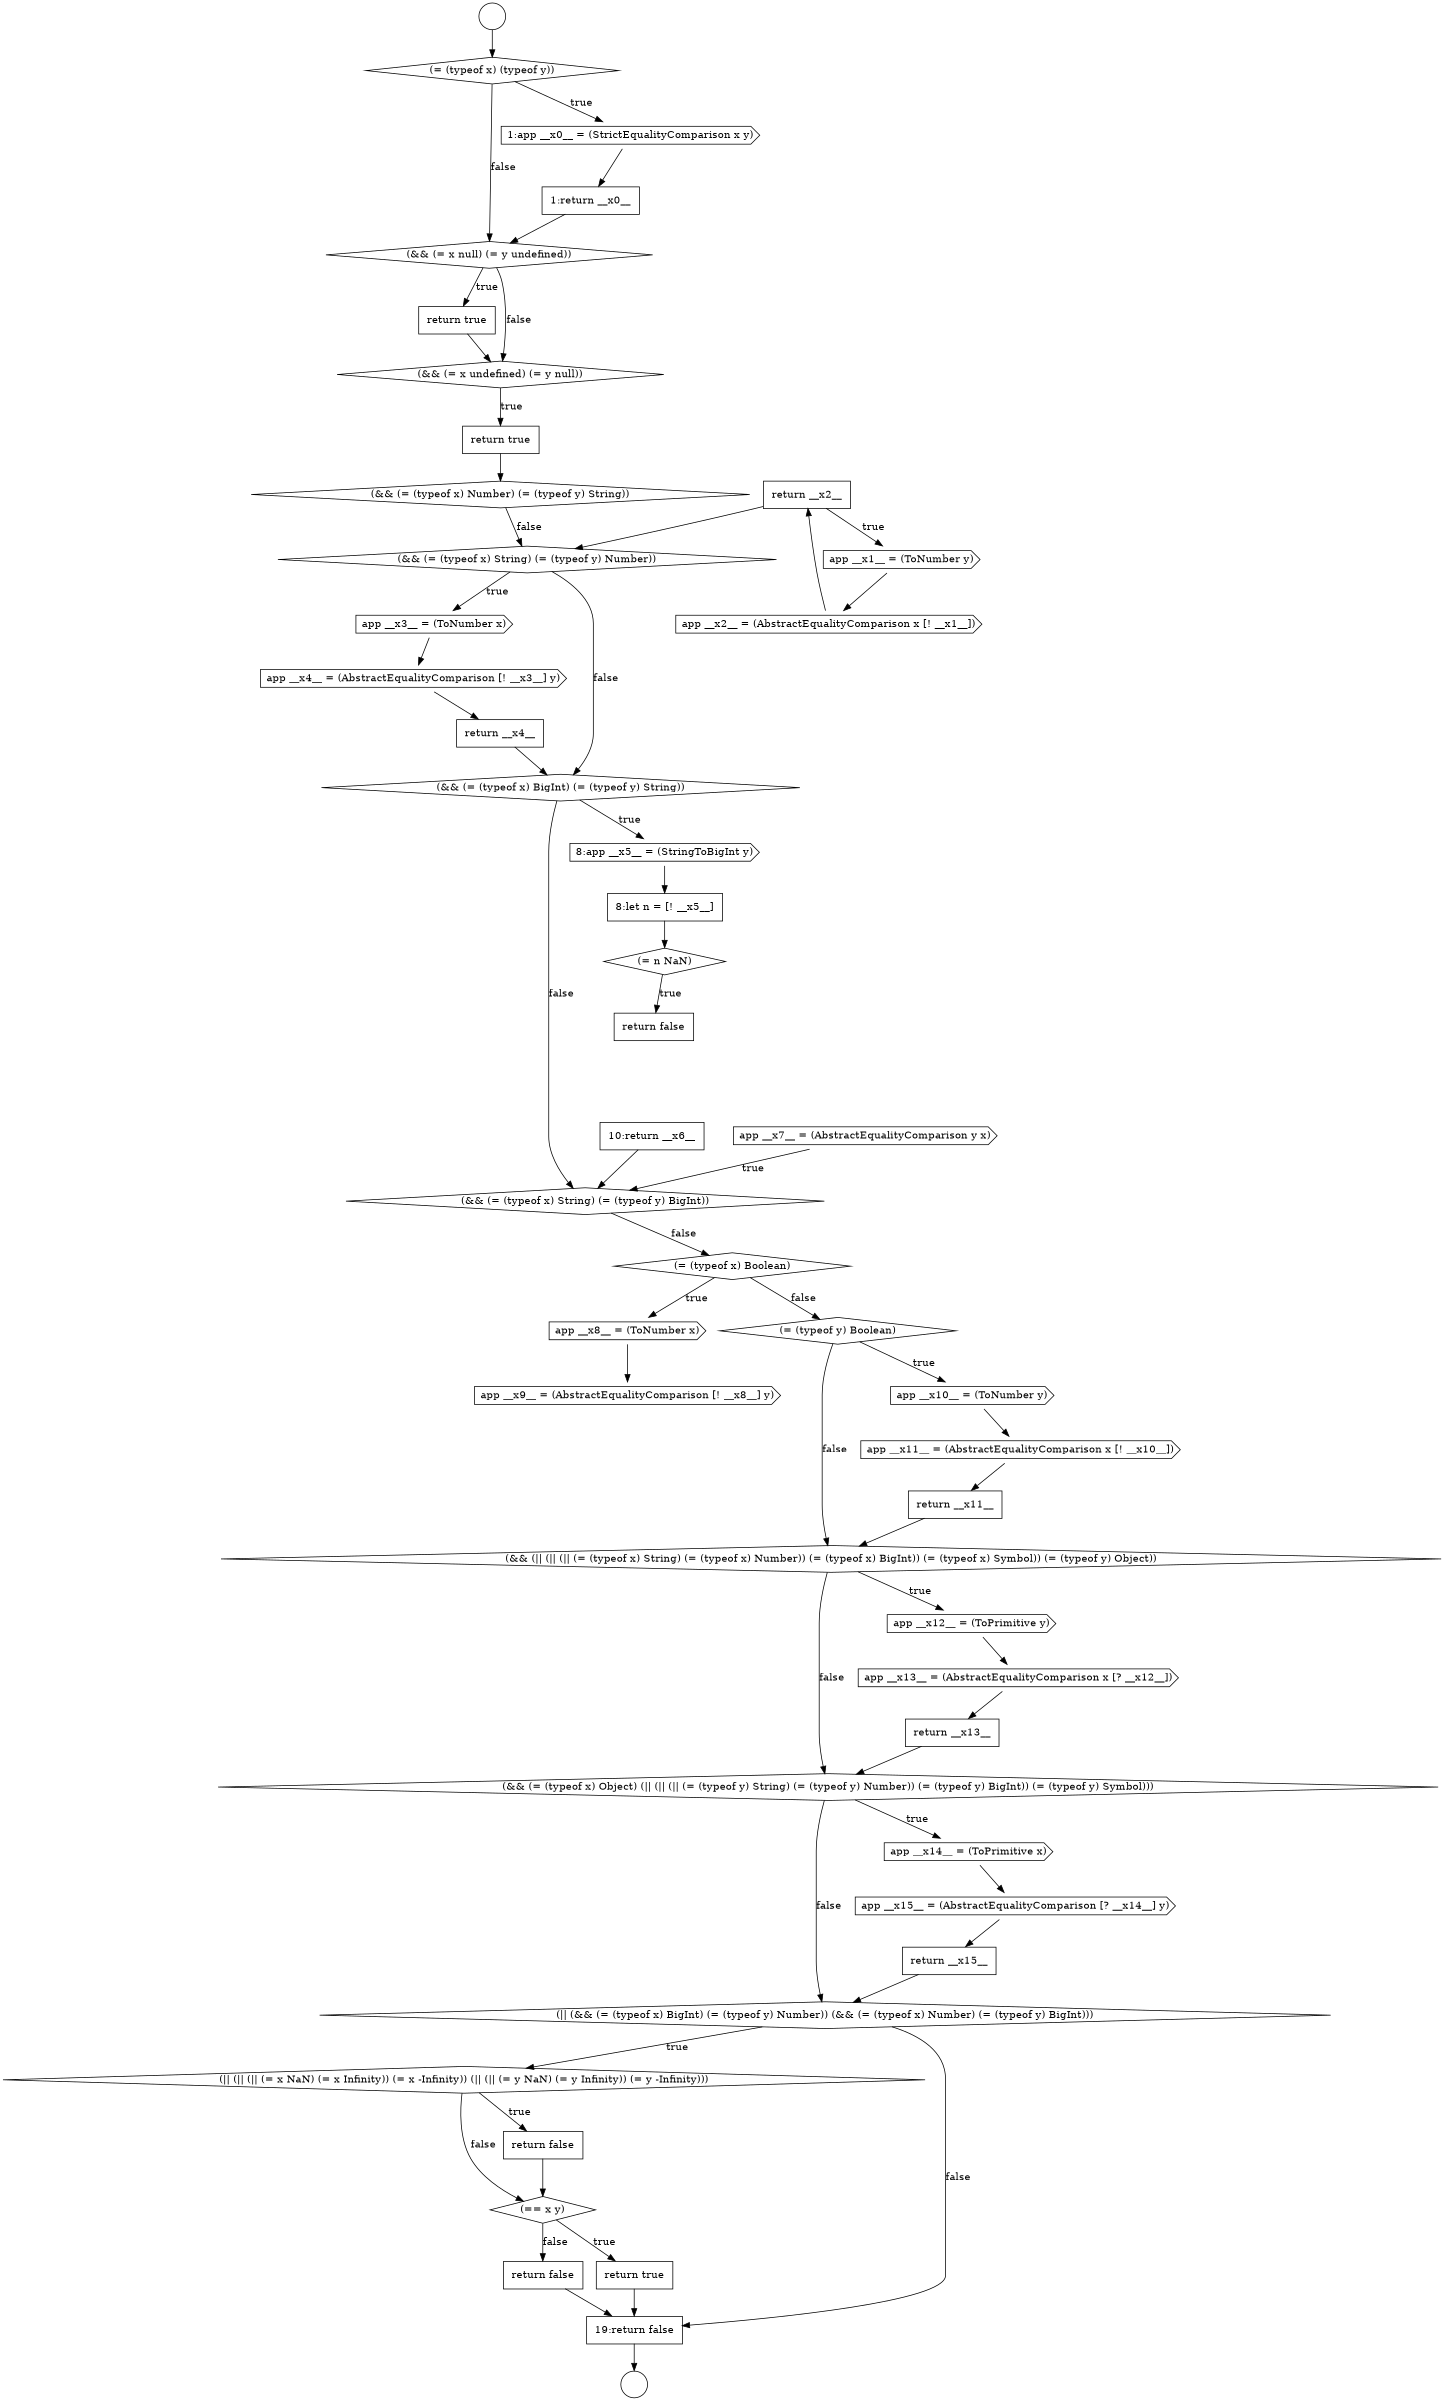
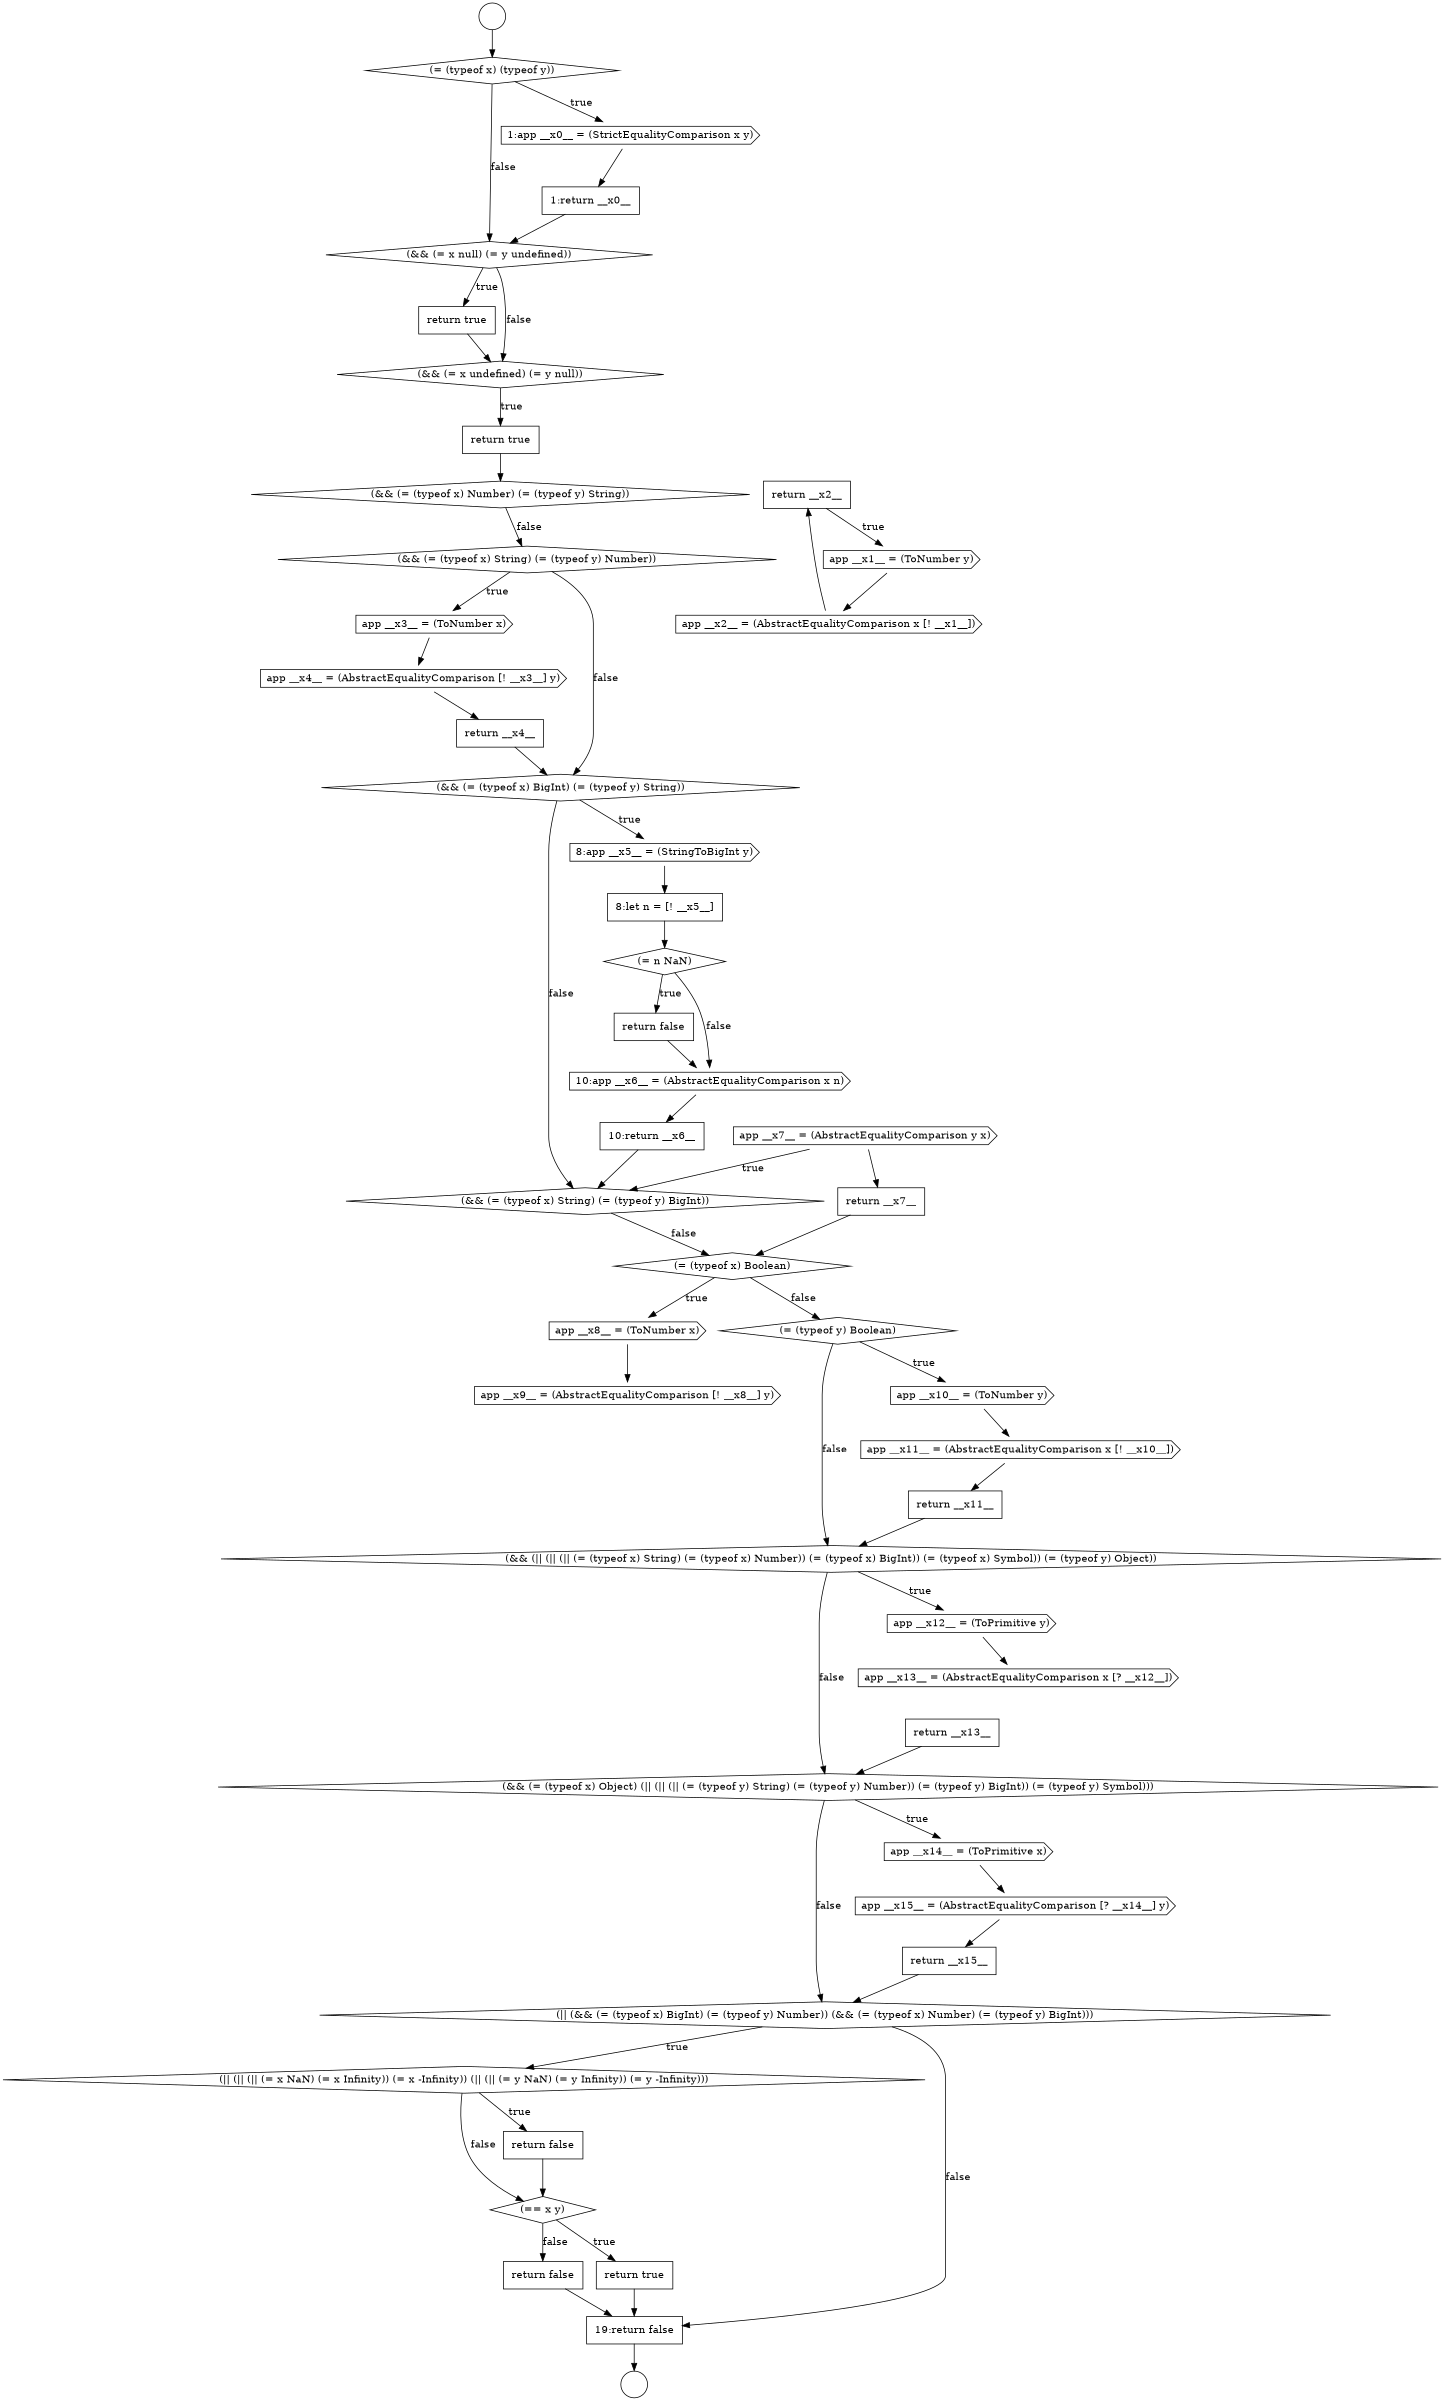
edge "return __x2__" -> "(&& (= (typeof x) String) (= (typeof y) Number))": removed
node "10:app __x6__ = (AbstractEqualityComparison x n)": added
node "return __x7__": added
edge "app __x13__ = (AbstractEqualityComparison x [? __x12__])" -> "return __x13__": removed
